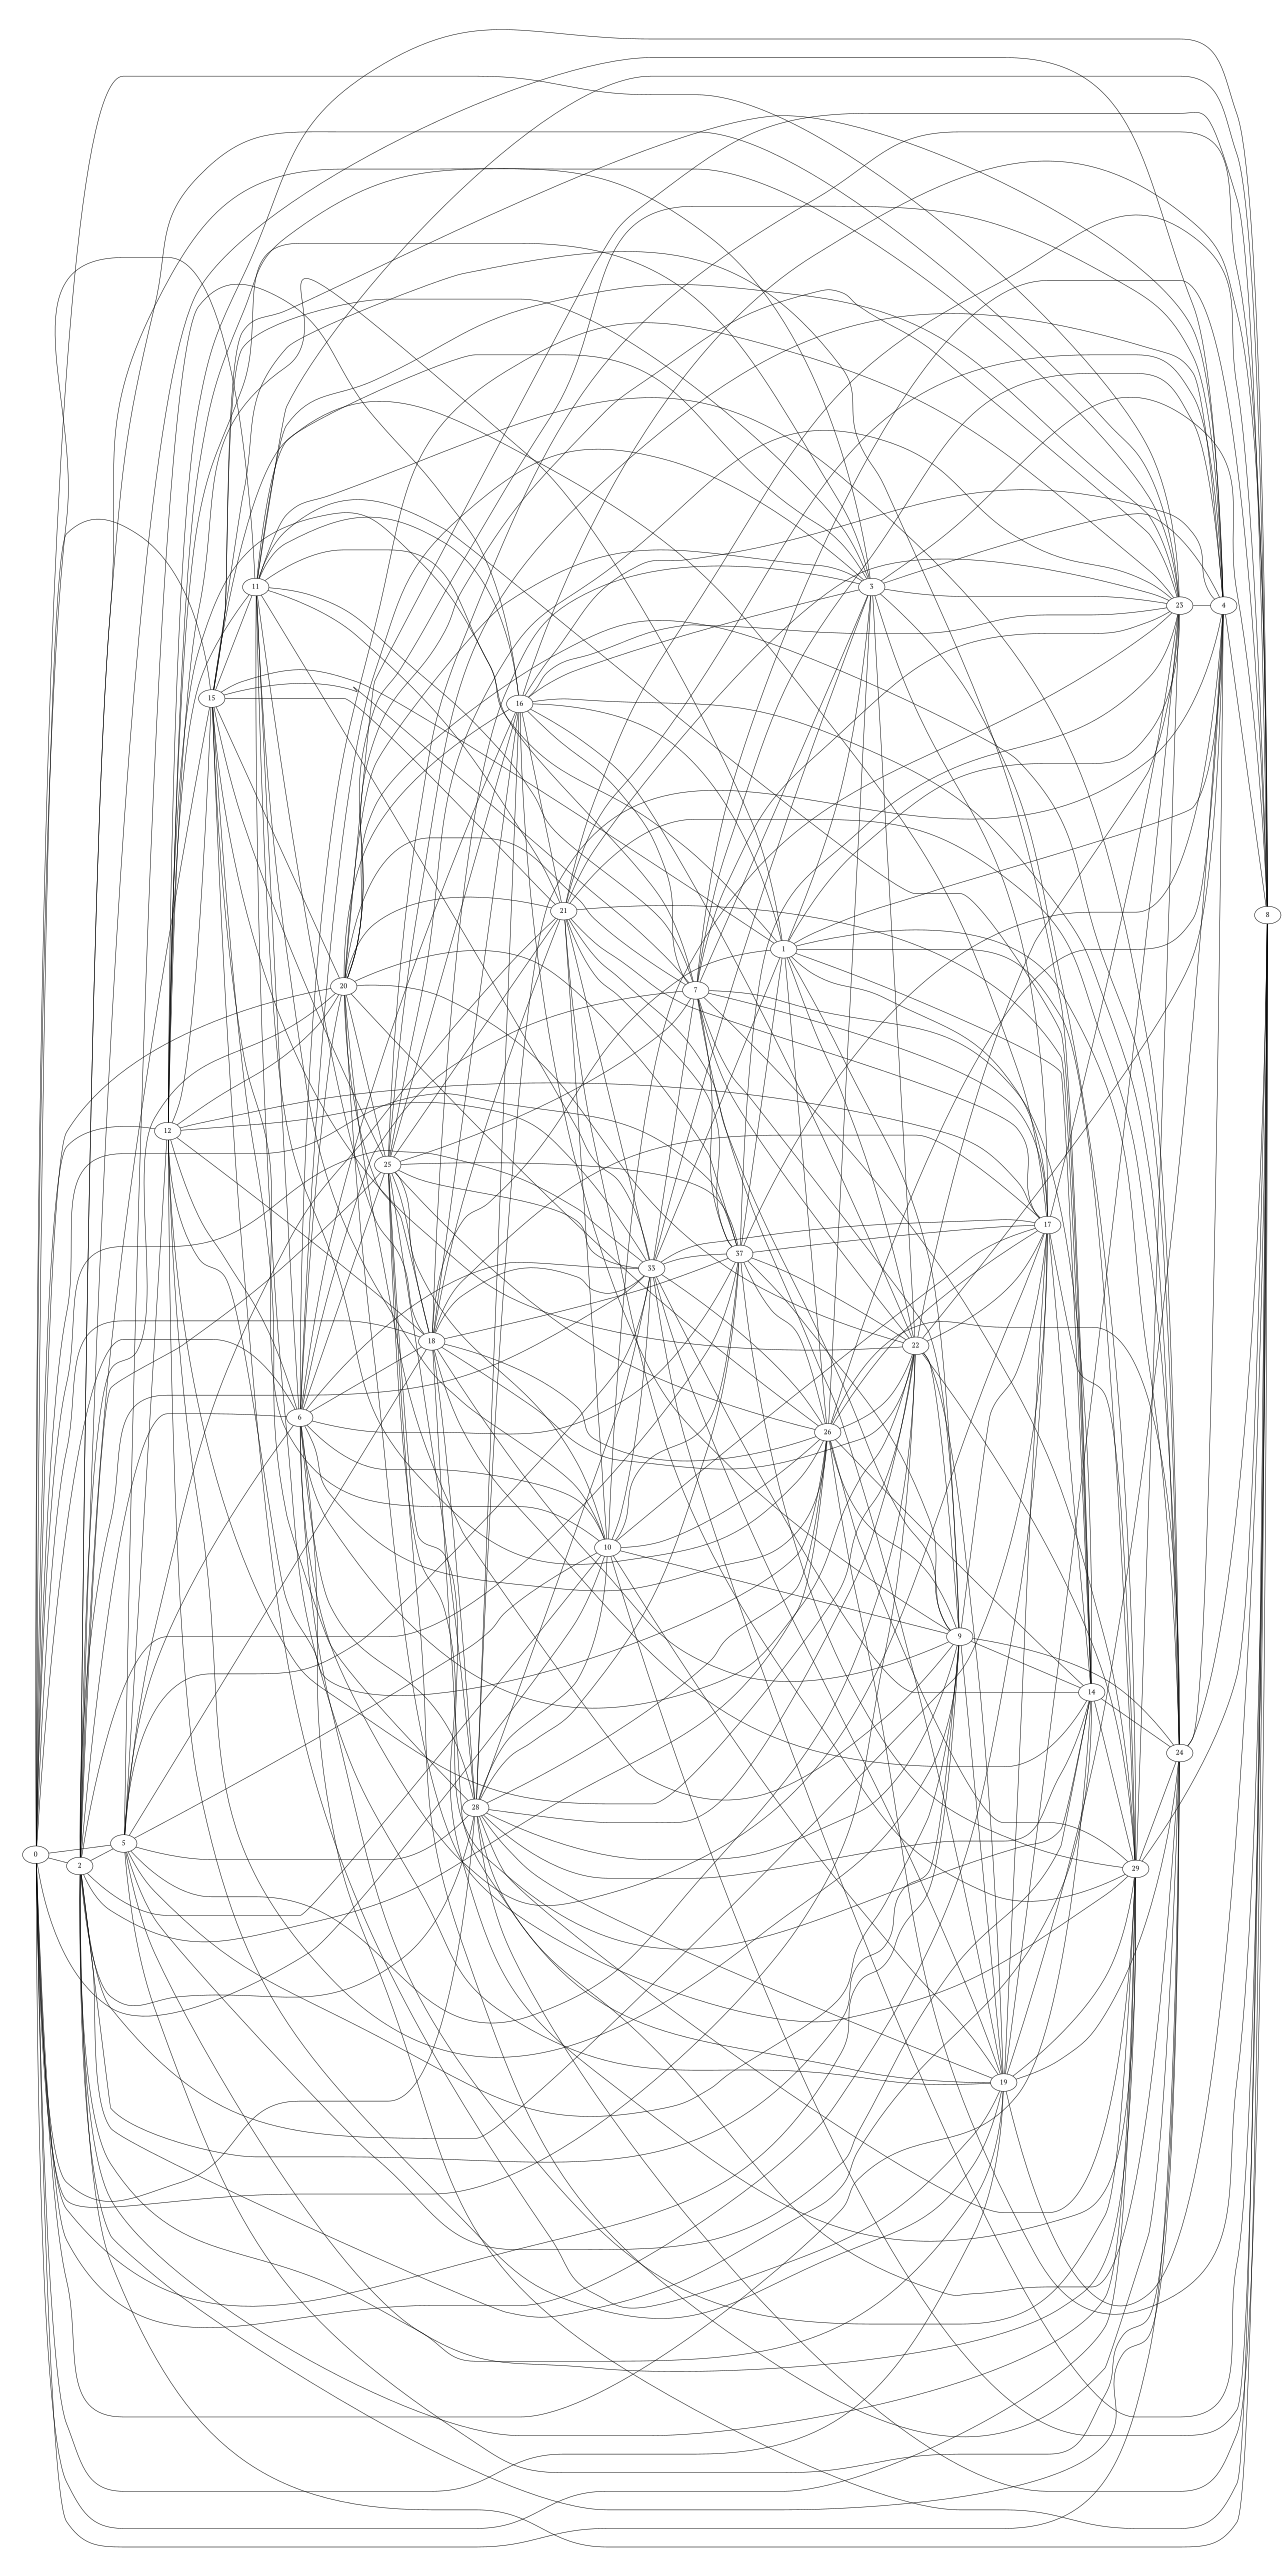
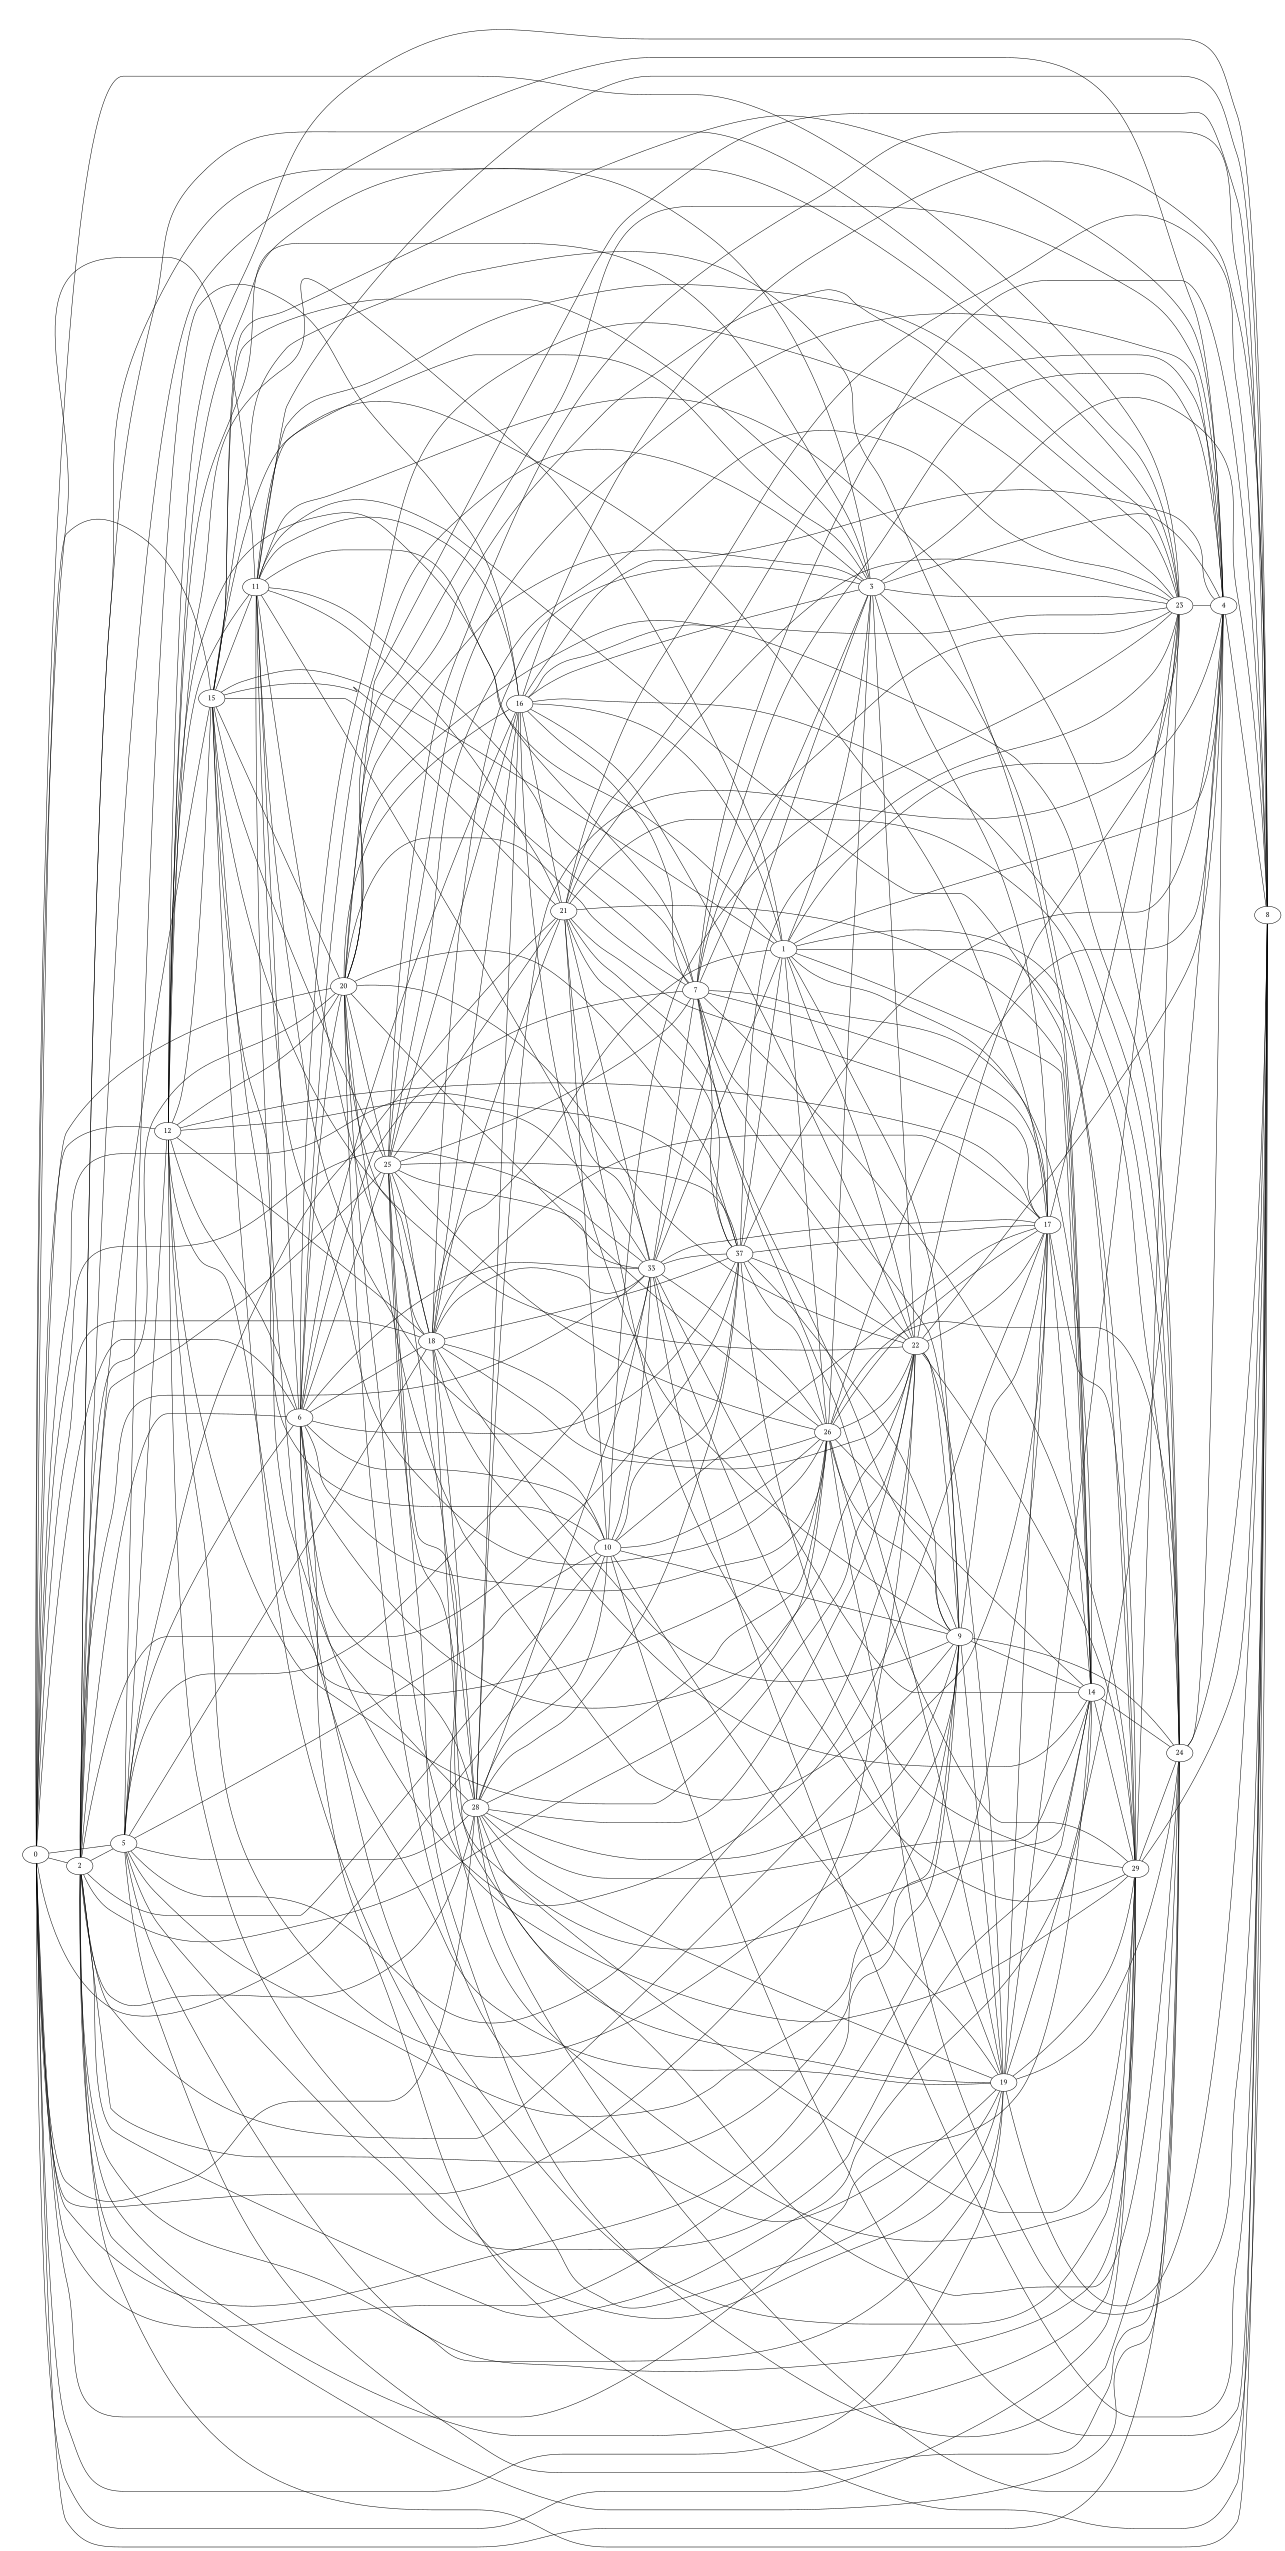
edge "21" -- "20": now "19" -- "20"
edge "25" -- "10": removed
